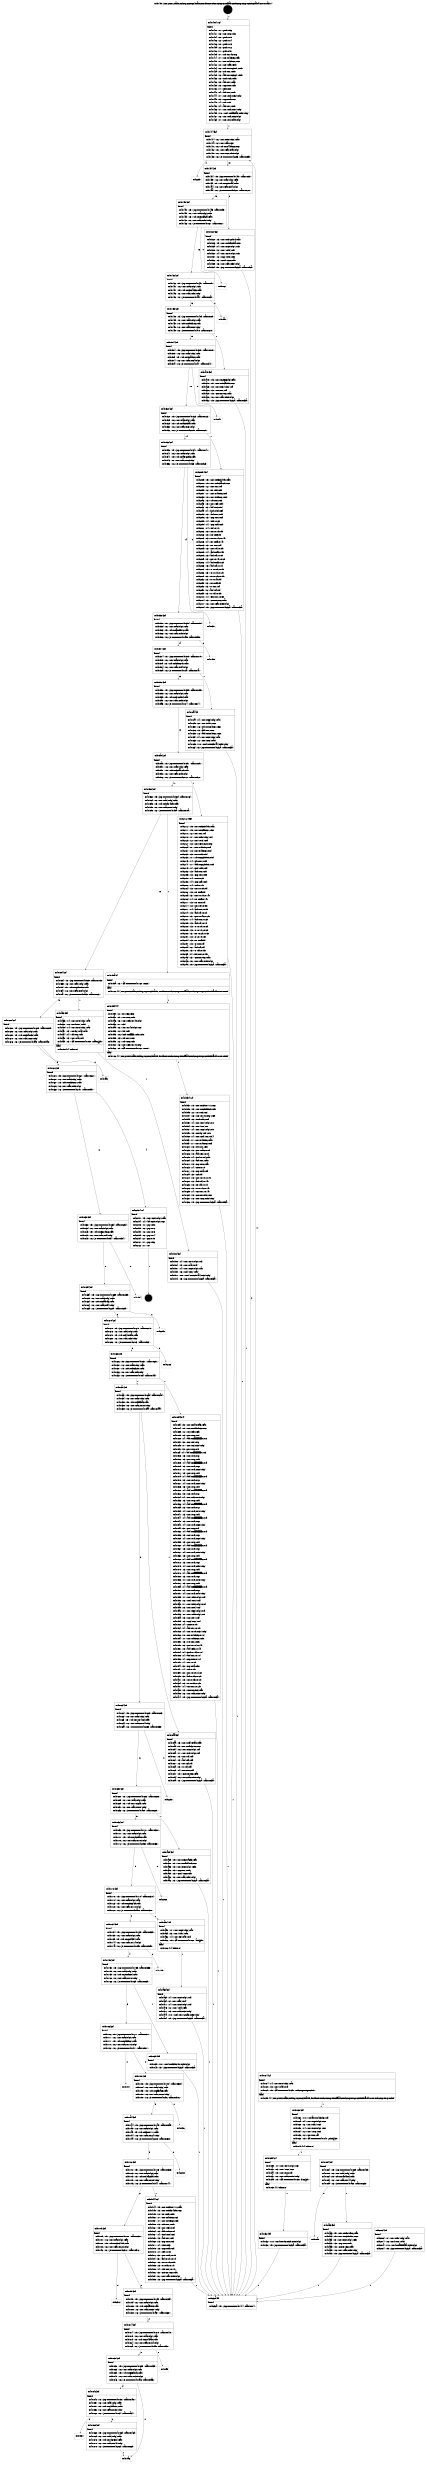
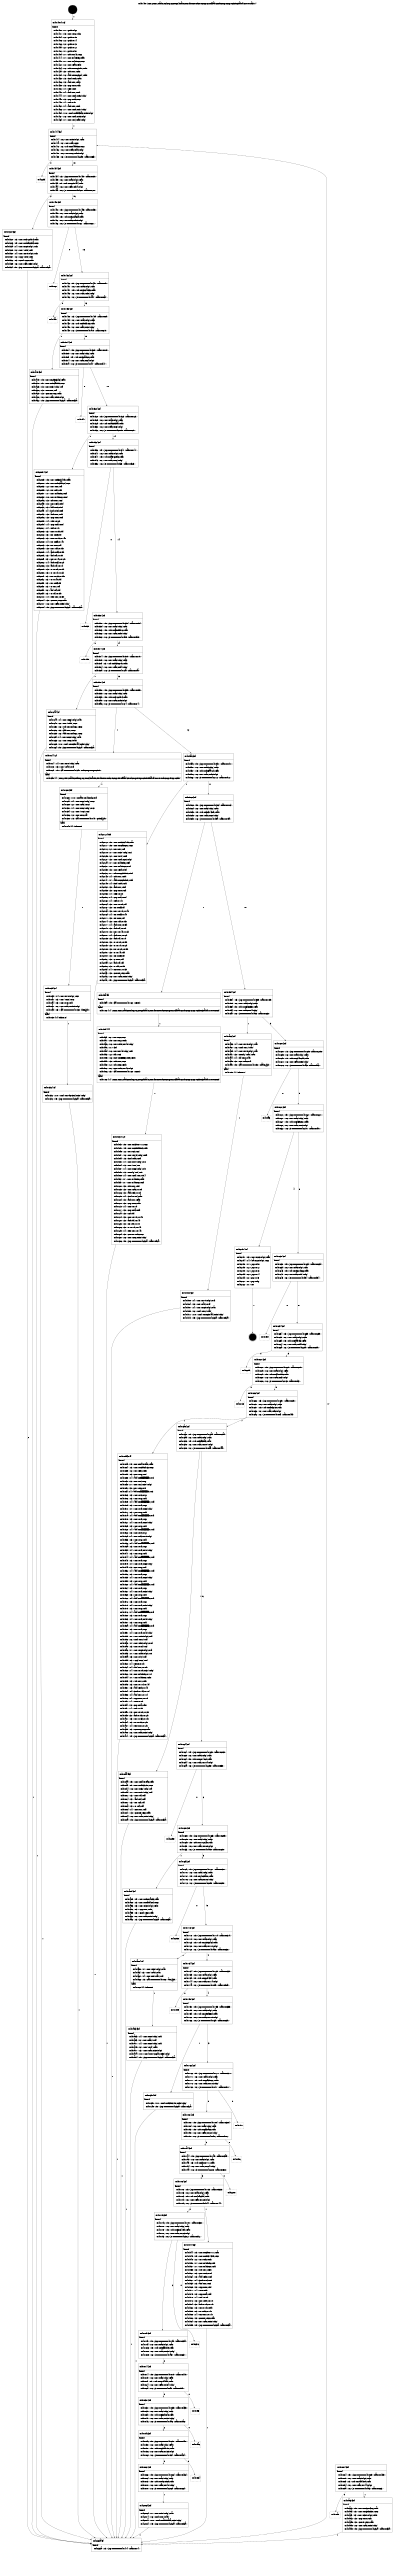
edge "0x401590 [28]" -> "0x401c74 [12]": added, label "1"
edge "0x401868 [28]" -> "0x401da6": now "0x401868 [28]" -> "0x40206d [28]"
